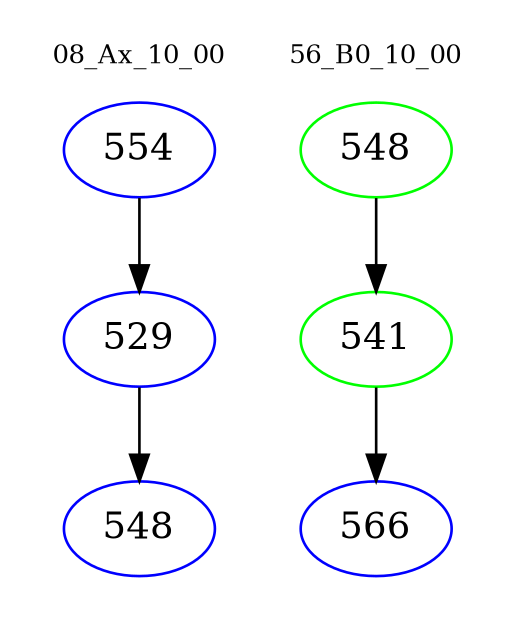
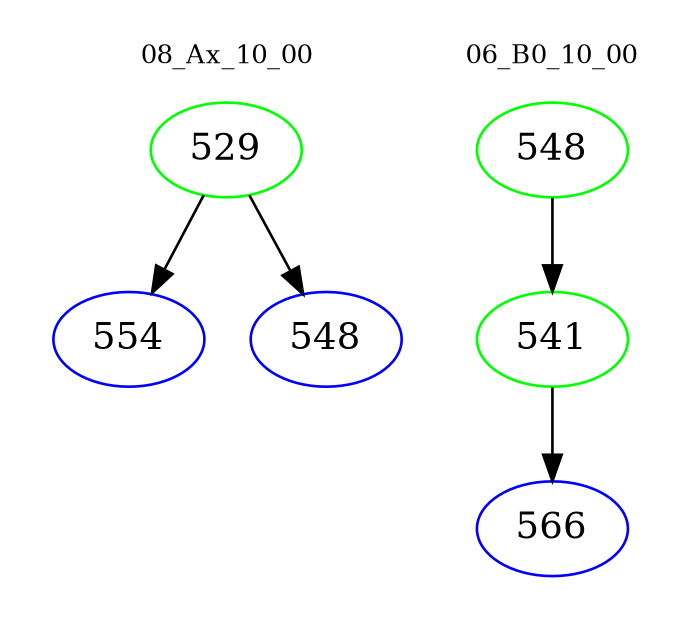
cluster "56_B0_10_00": label "56_B0_10_00" -> "06_B0_10_00"
edge "554" -> "529": reversed
node "529": color blue -> green
